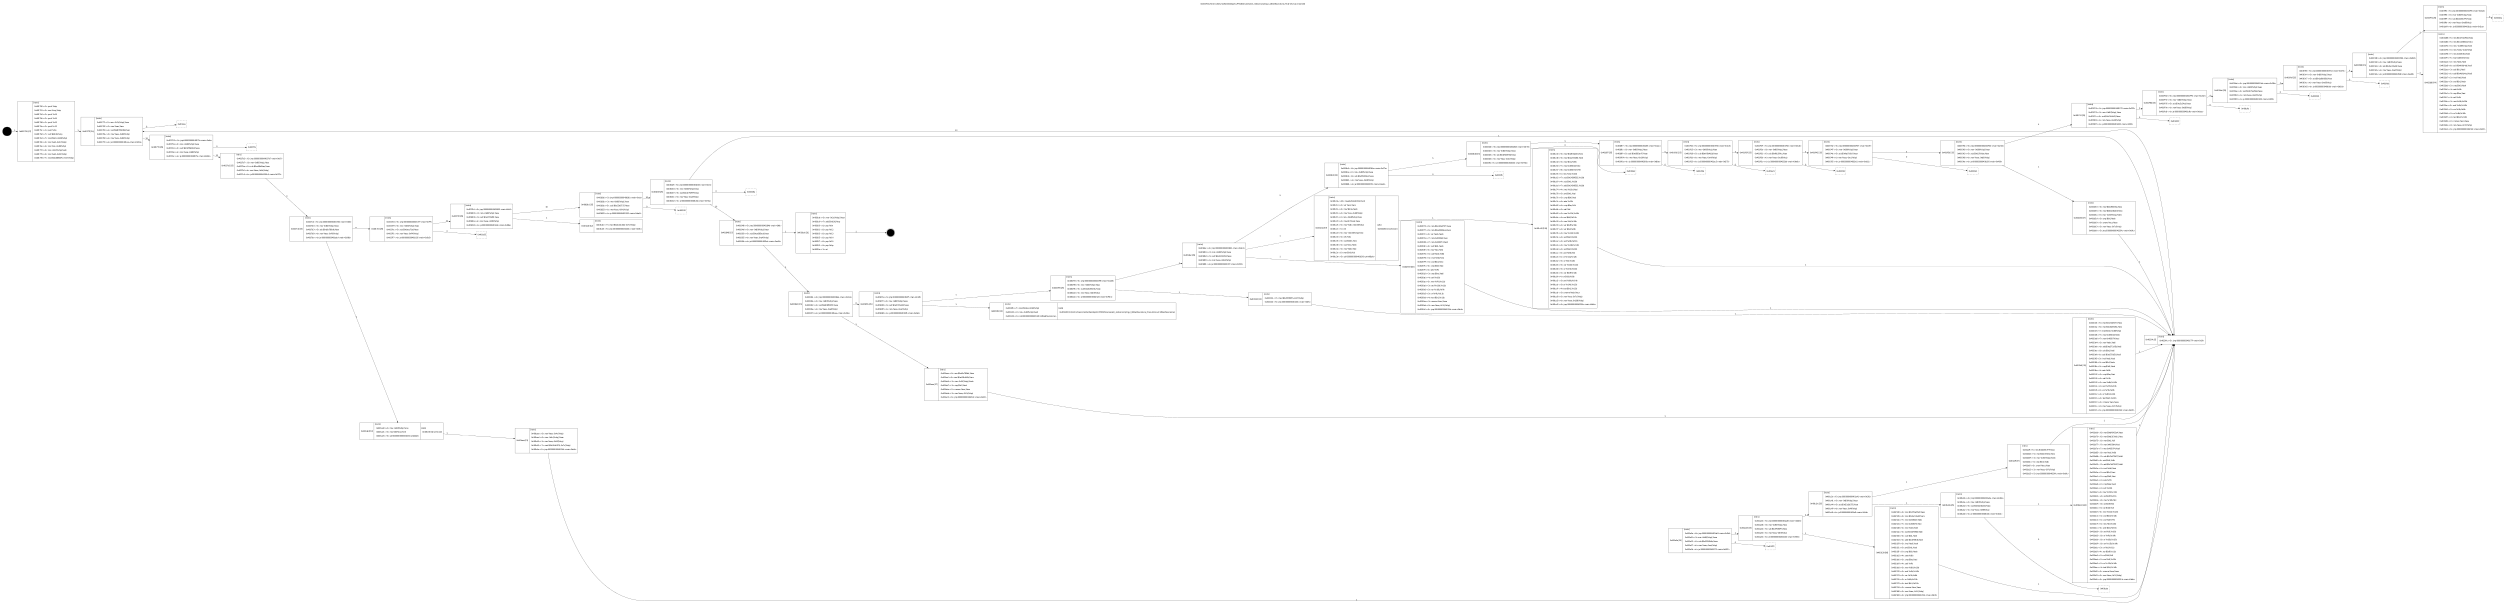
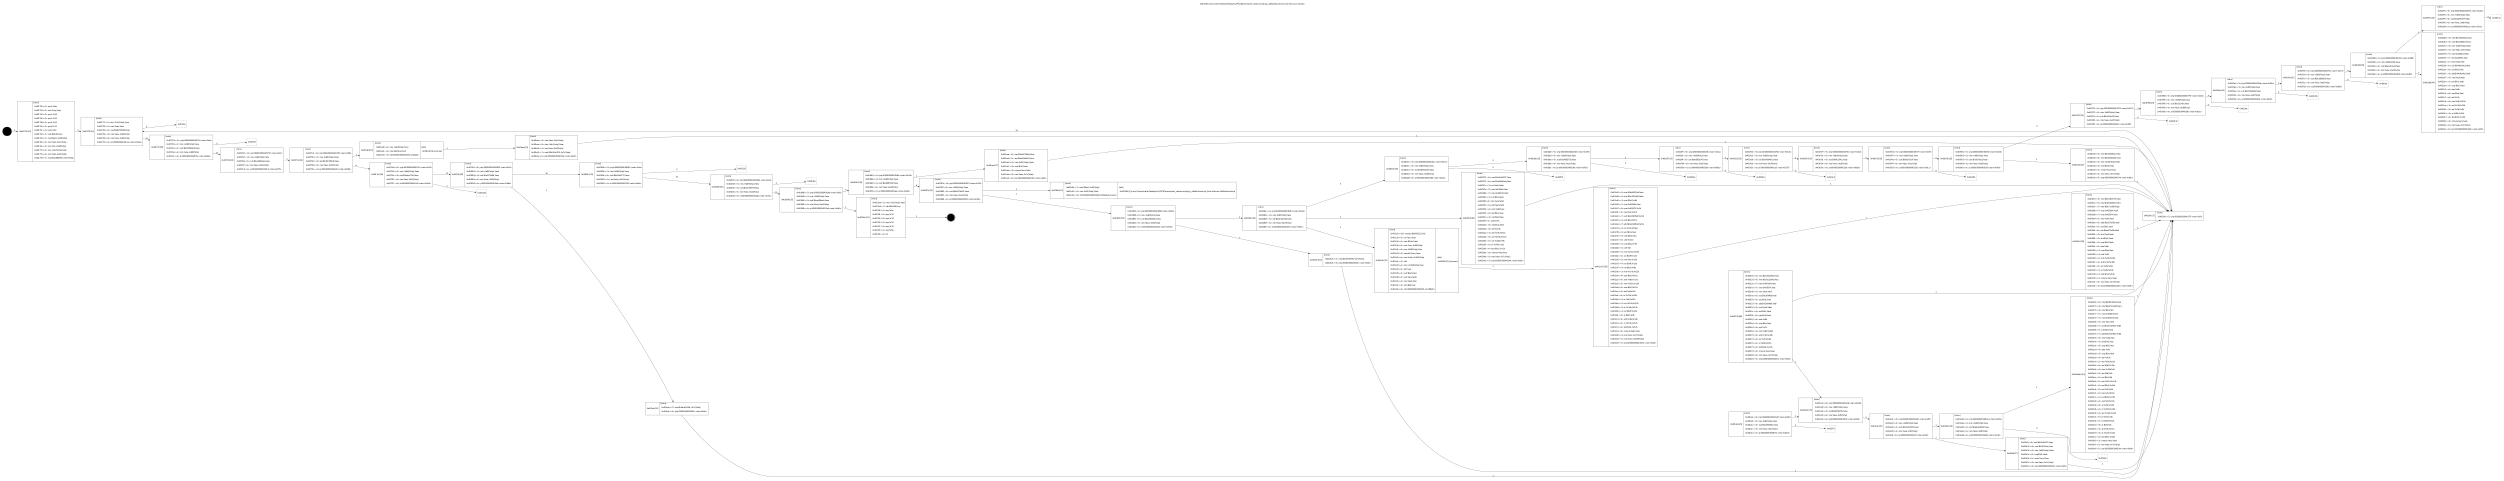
edge "0x40182f [25]" -> "0x40234c [5]": now "0x401cde [12]" -> "0x40234c [5]"
node "0x4022bb": removed
edge "0x401a23 [25]" -> "0x402130 [88]": reversed
